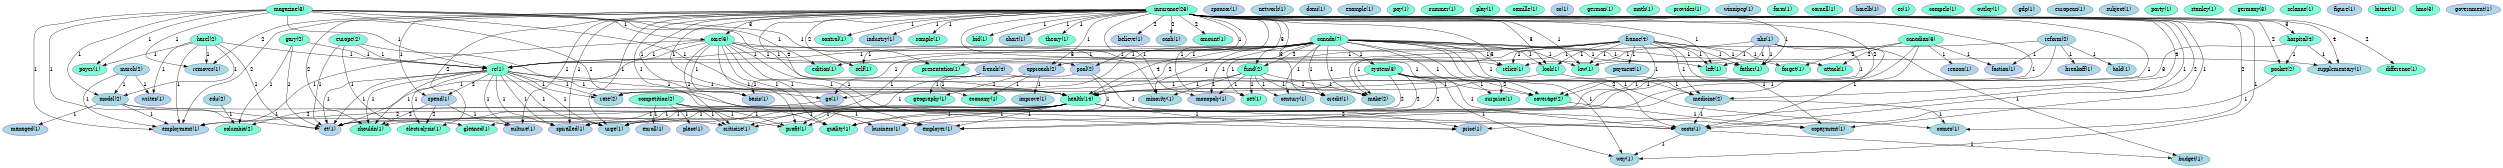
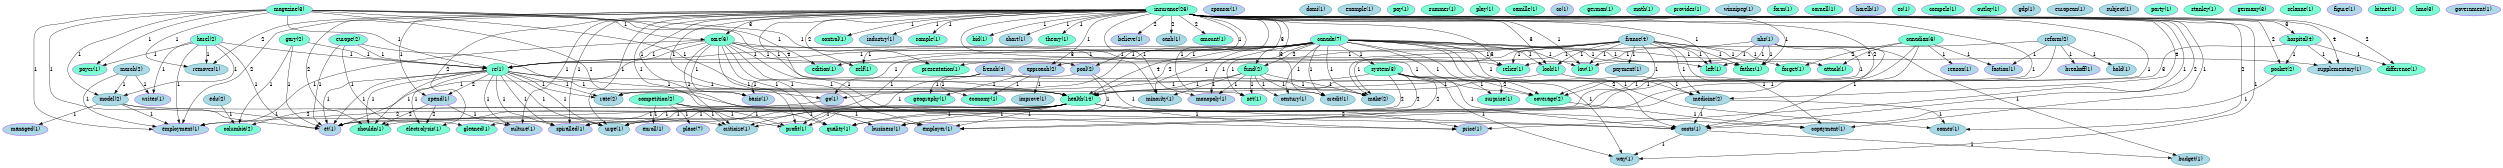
node "network(1)": removed
edge "hospital(4)" -> "difference(1)": added, label "1"
node "place(1)": label "place(1)" -> "place(7)"
